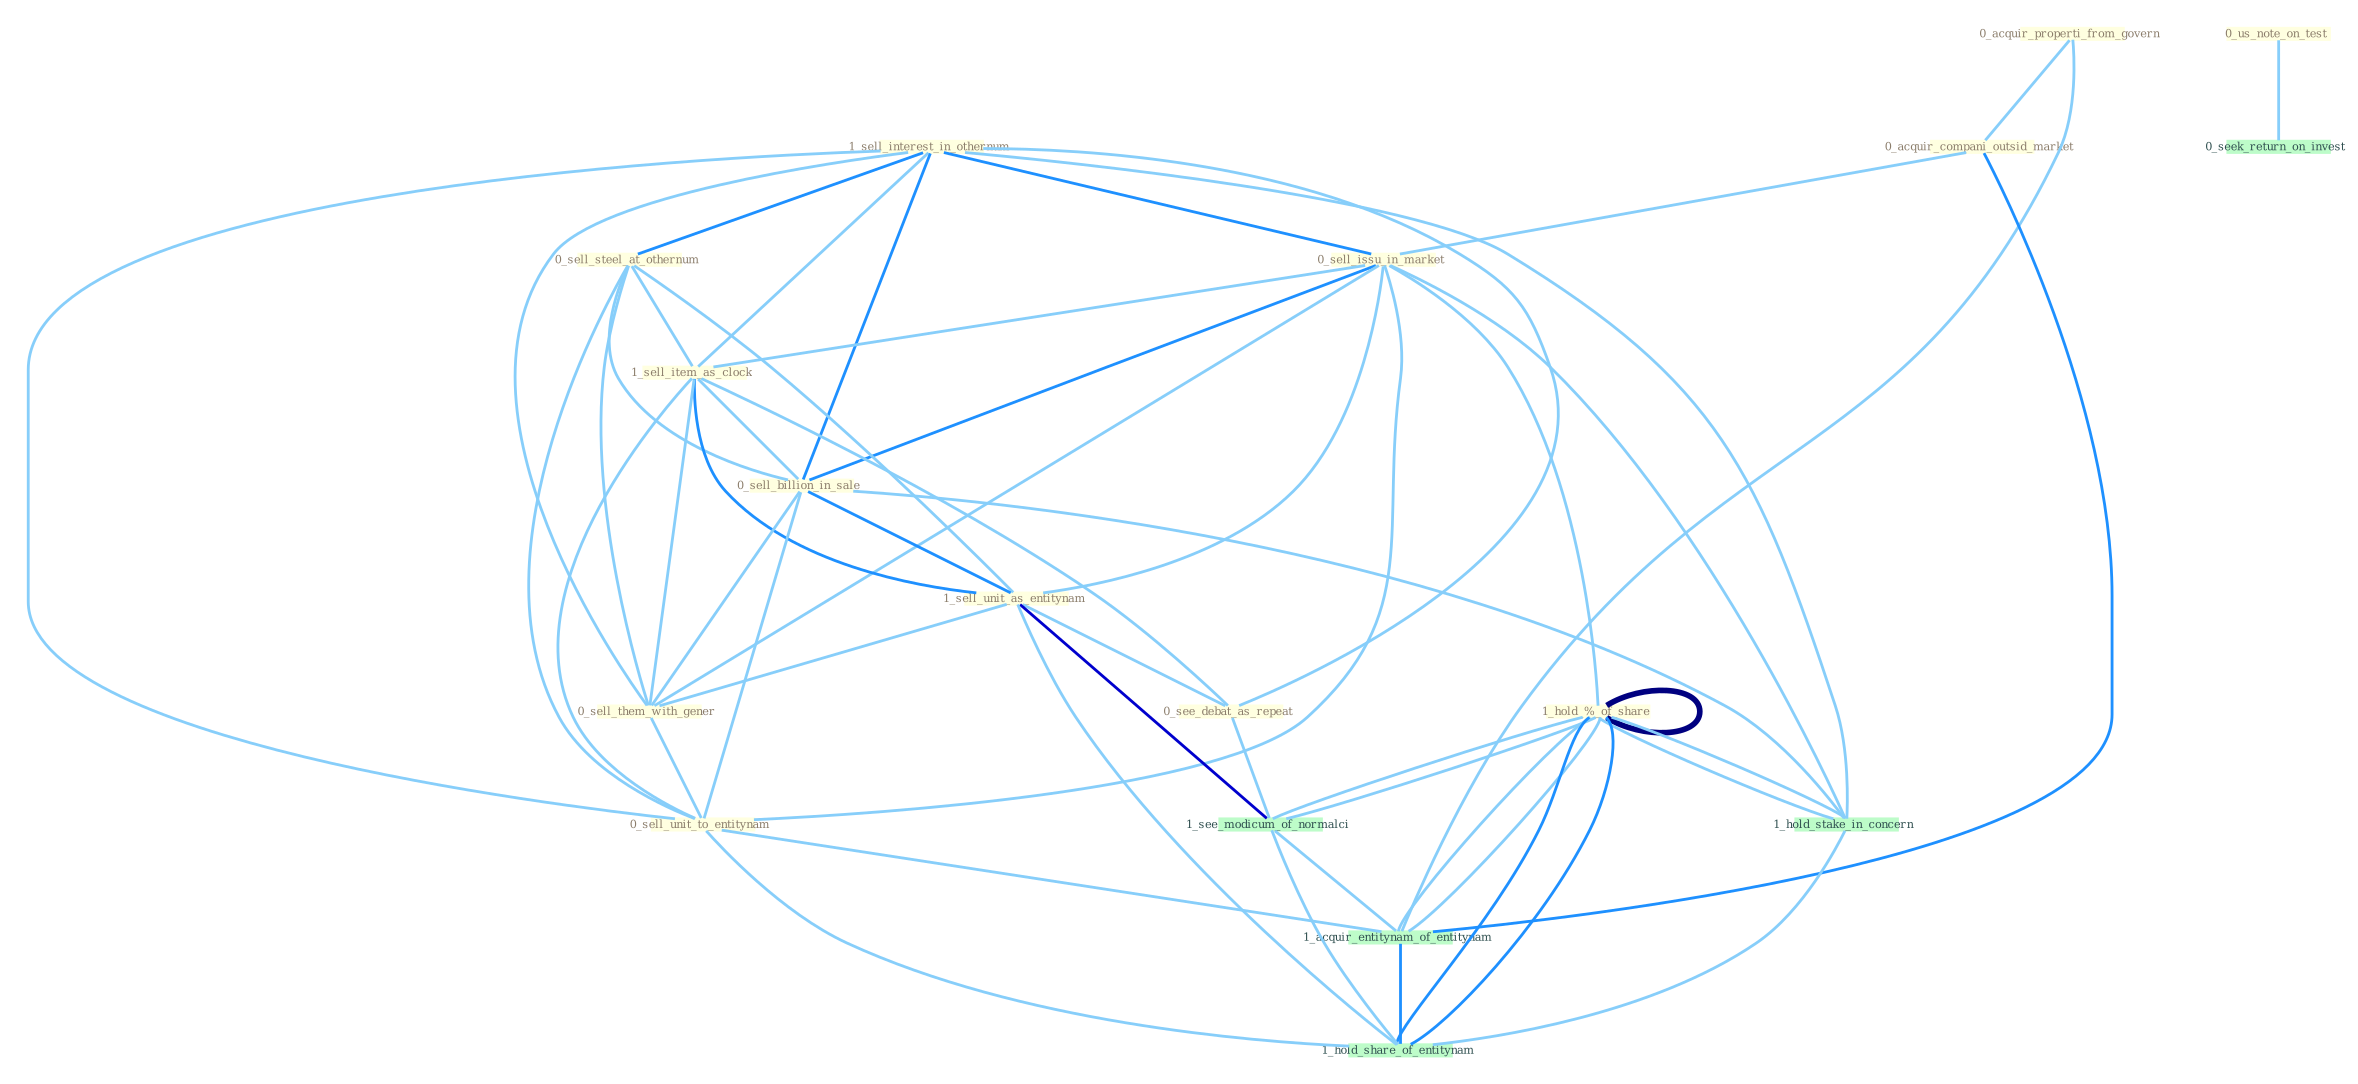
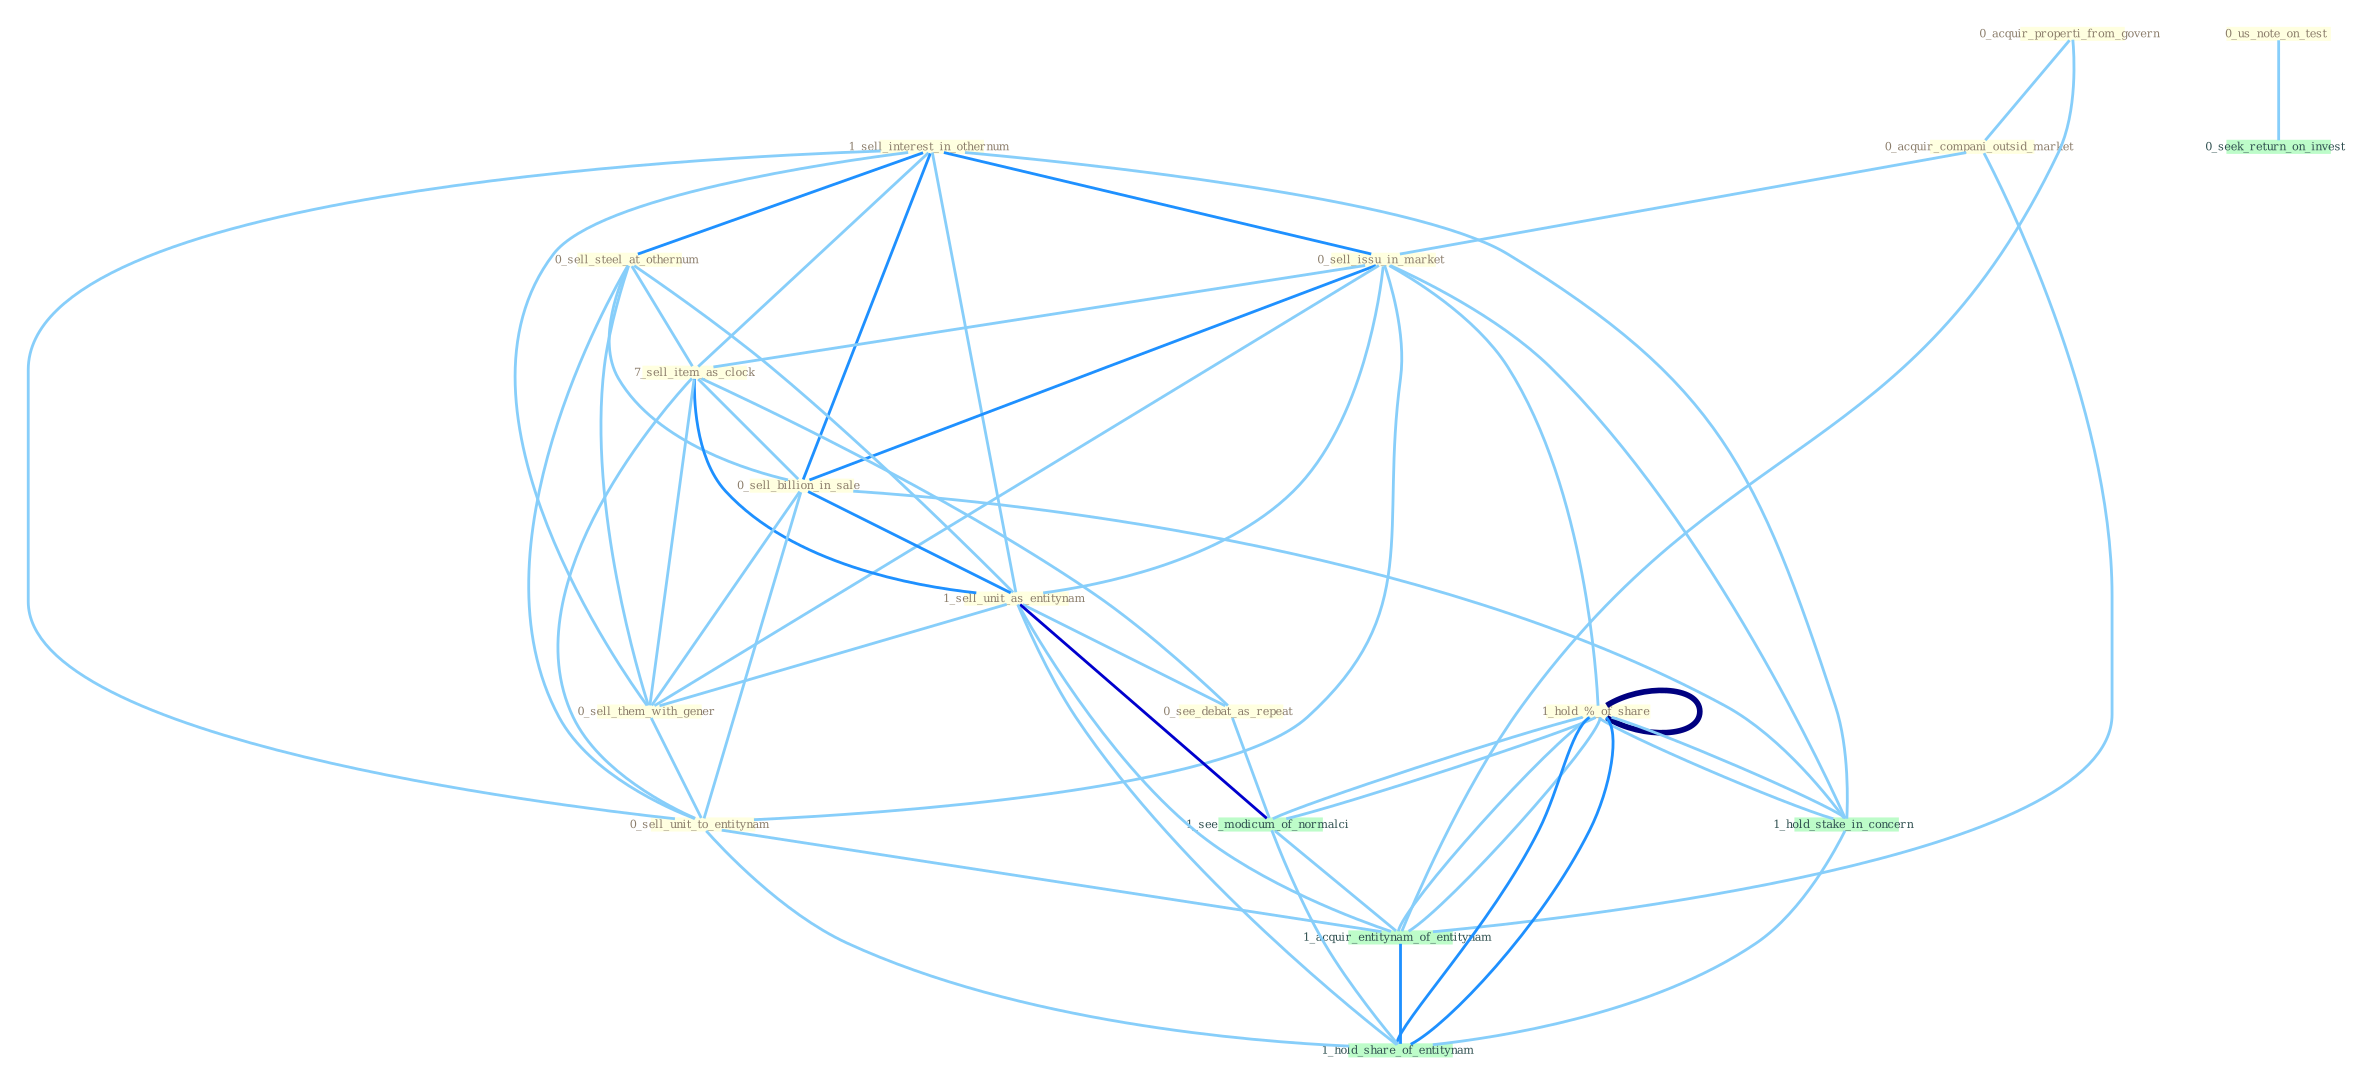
edge "1_sell_interest_in_othernum" -- "0_see_debat_as_repeat": now "1_sell_interest_in_othernum" -- "1_sell_unit_as_entitynam"
node "1_sell_item_as_clock": label "1_sell_item_as_clock" -> "7_sell_item_as_clock"
edge "0_acquir_compani_outsid_market" -- "1_acquir_entitynam_of_entitynam": color #1e90ff -> #87cefa
edge "1_sell_unit_as_entitynam" -- "1_acquir_entitynam_of_entitynam": added
